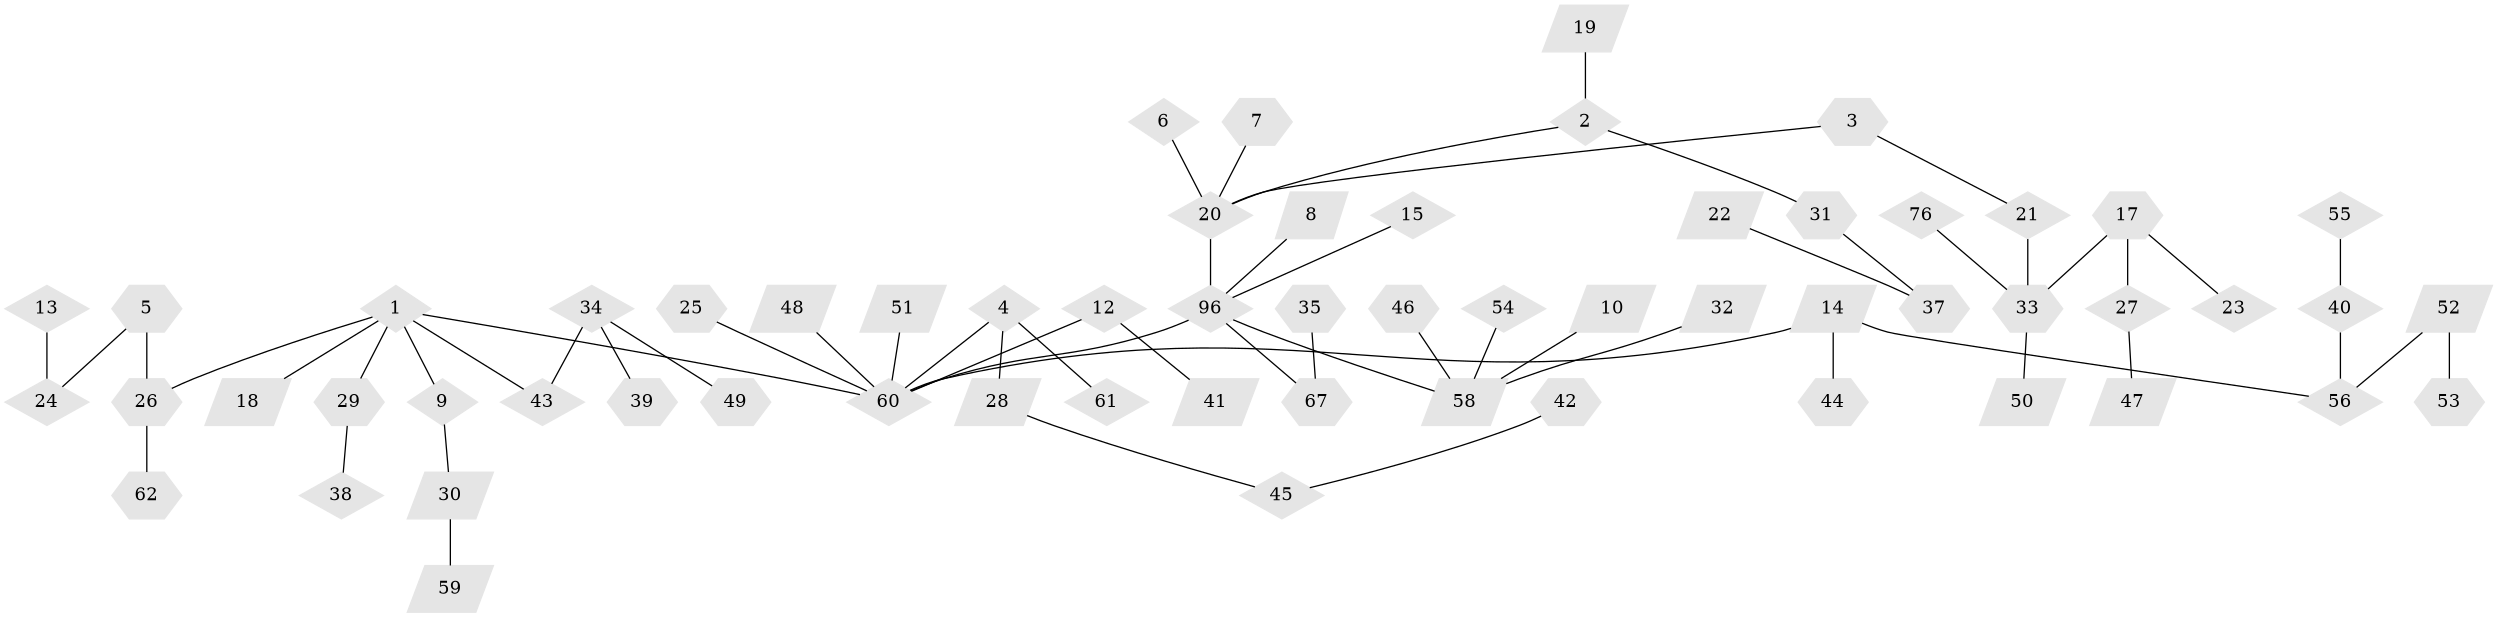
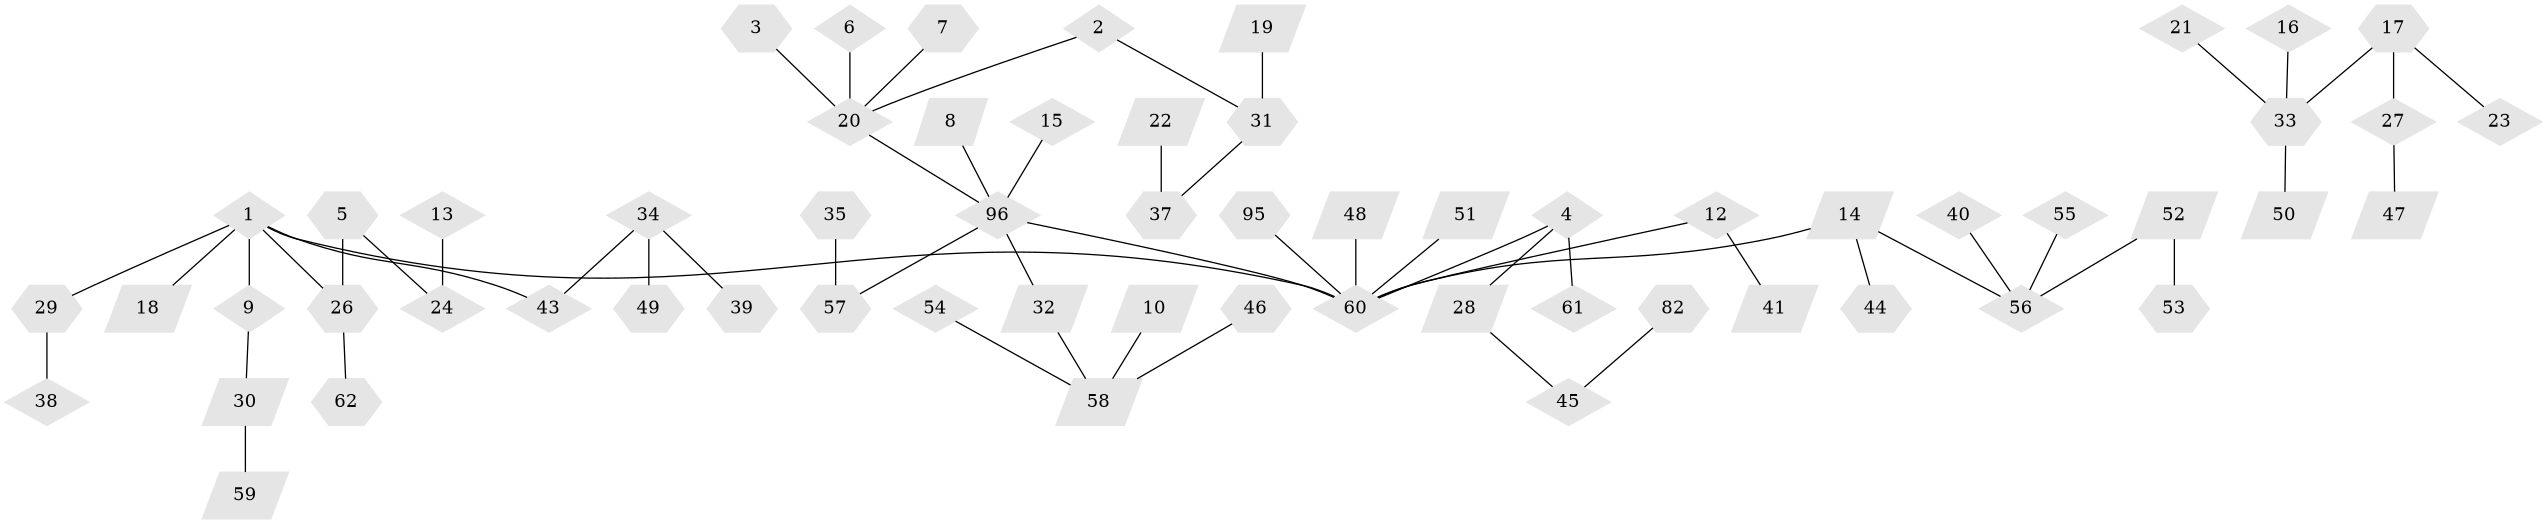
edge "19" -- "2": now "19" -- "31"
edge "3" -- "21": removed
node "76": label "76" -> "16"
edge "55" -- "40": now "55" -- "56"
node "25": label "25" -> "95"
edge "96" -- "58": now "96" -- "32"
node "67": label "67" -> "57"
node "42": label "42" -> "82"
